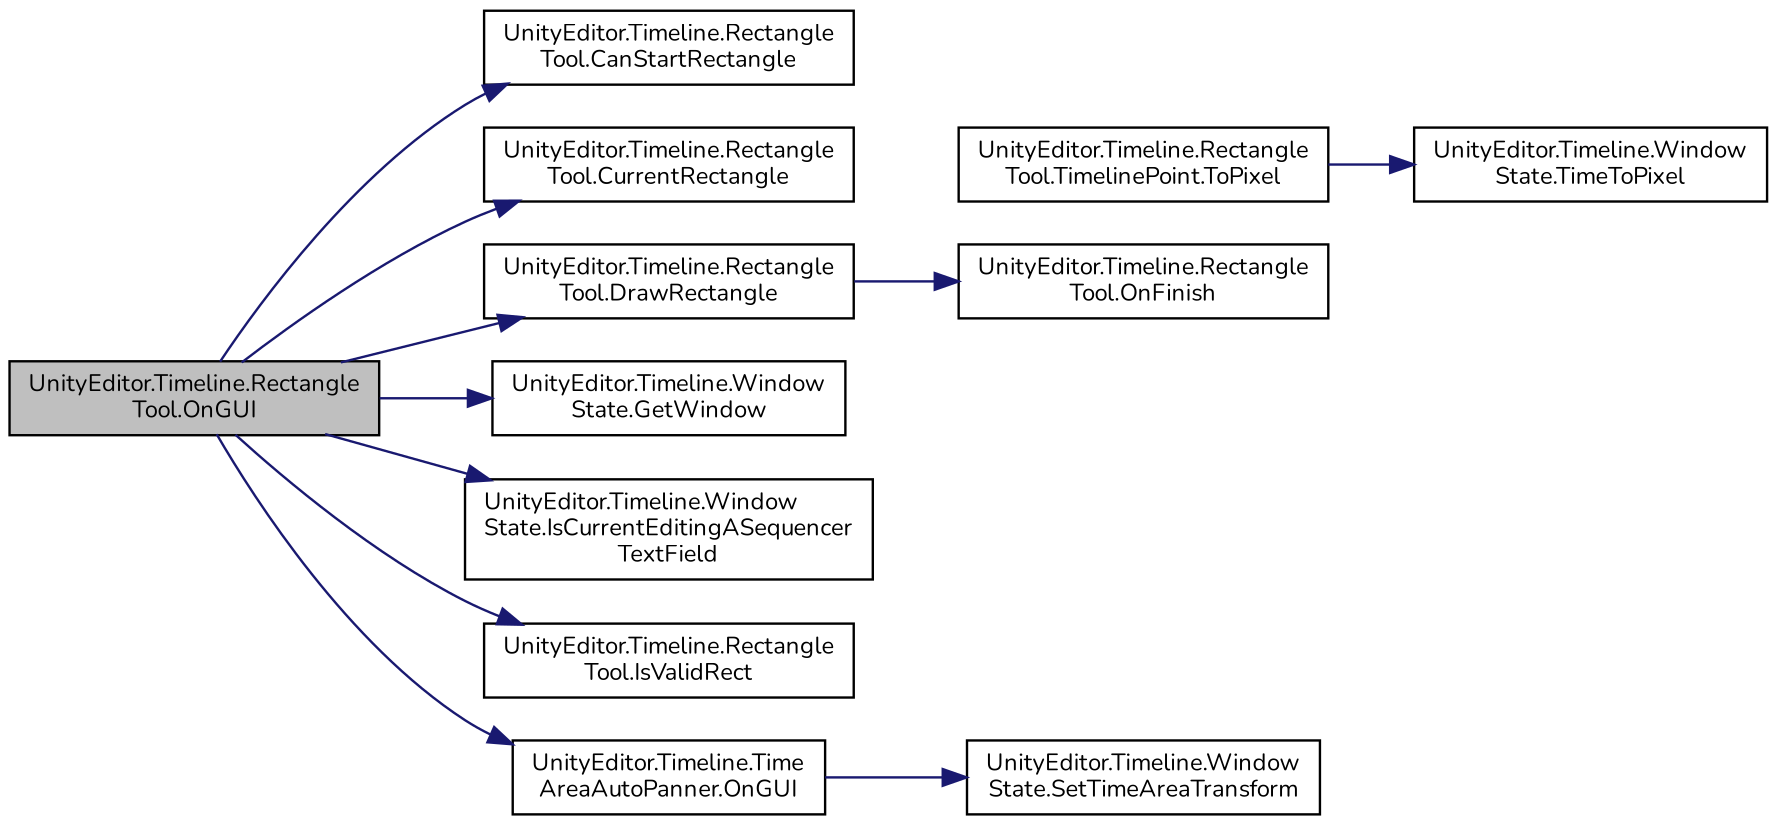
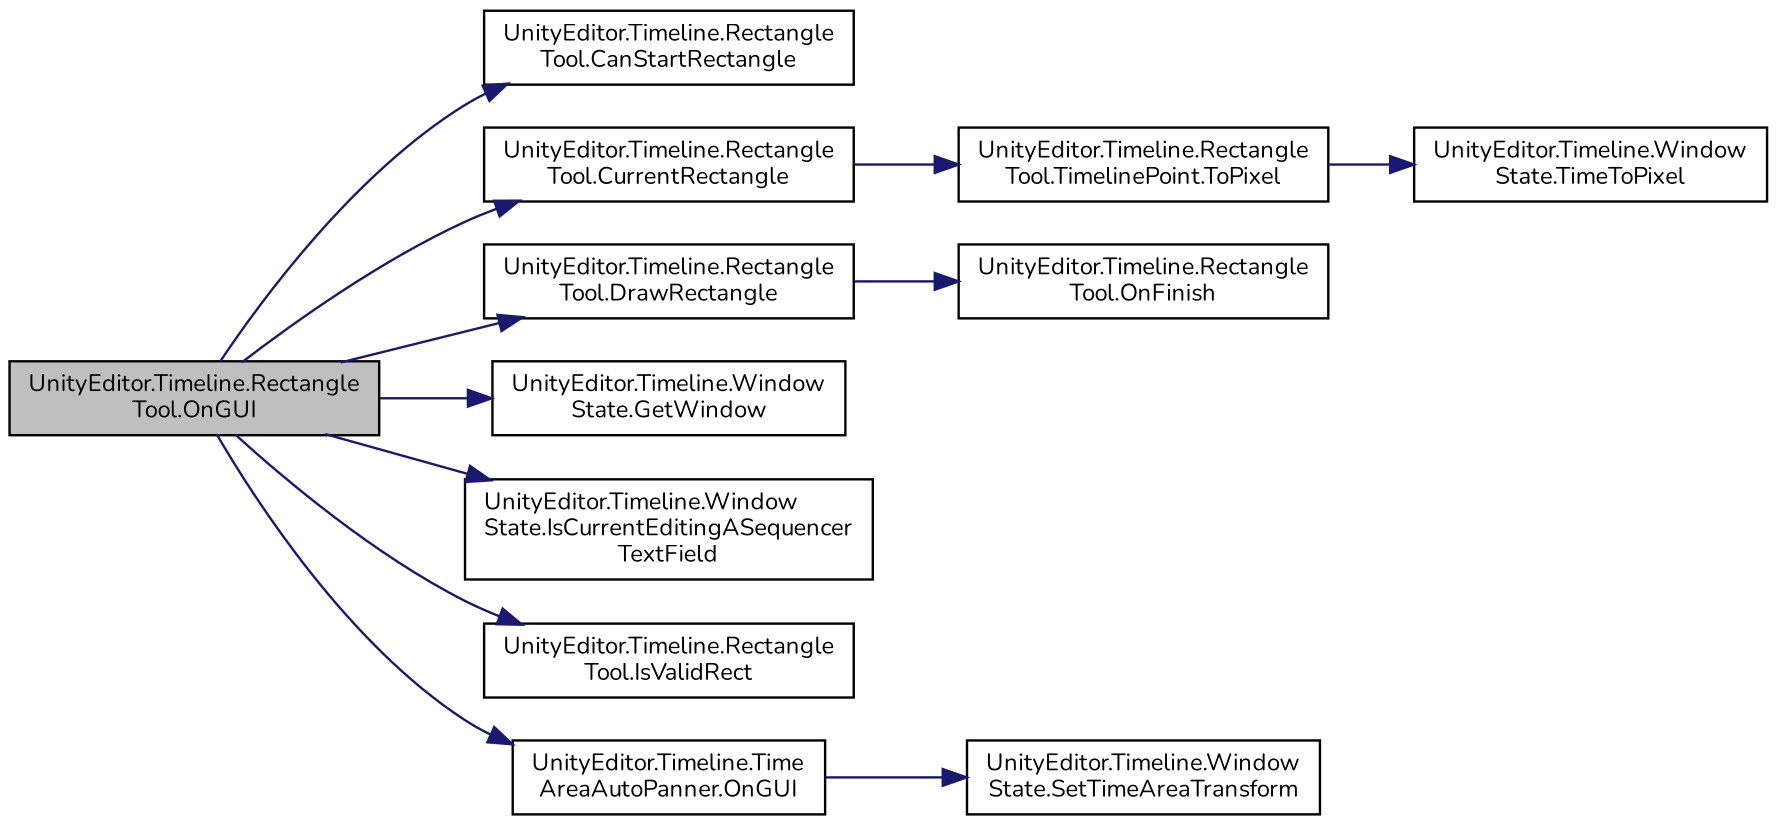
edge "UnityEditor.Timeline.Rectangle Tool.CurrentRectangle" -> "UnityEditor.Timeline.Rectangle Tool.TimelinePoint.ToPixel": added
